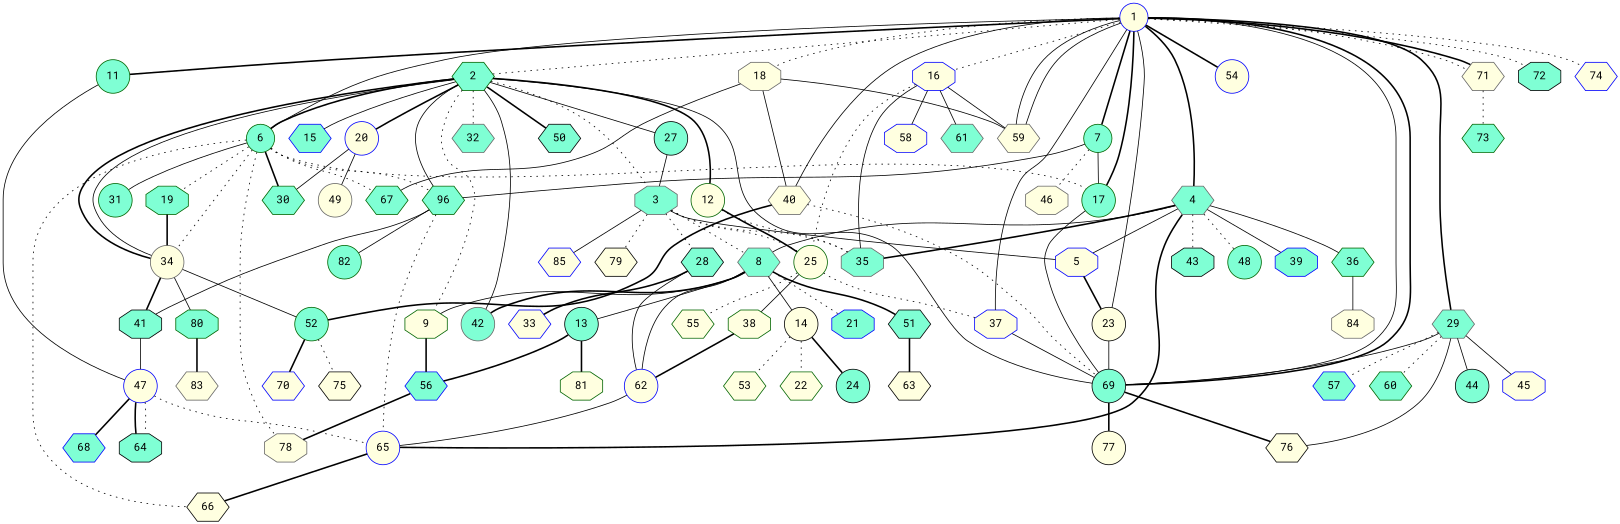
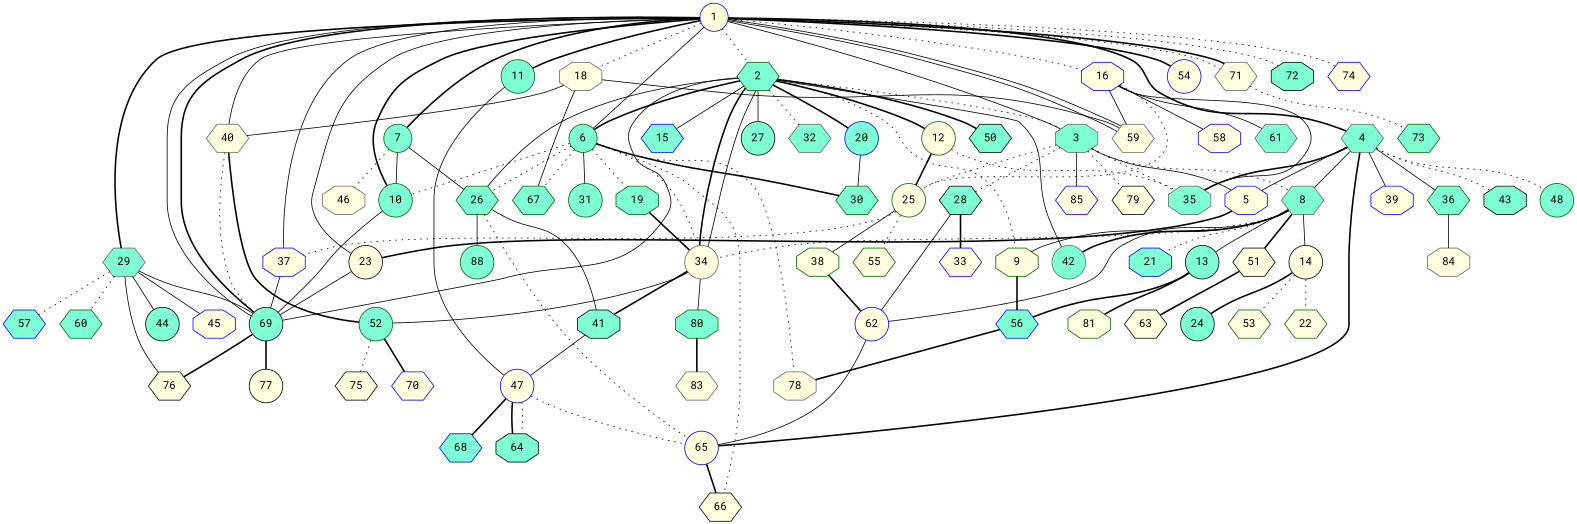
node "20": fillcolor lightyellow -> aquamarine
edge "27" -- "3": now "1" -- "3"
node "49": removed
node "96": label "96" -> "26"
node "17": label "17" -> "10"
edge "8" -- "34": added
node "82": label "82" -> "88"
node "39": fillcolor aquamarine -> lightyellow
node "51": fillcolor aquamarine -> lightyellow
